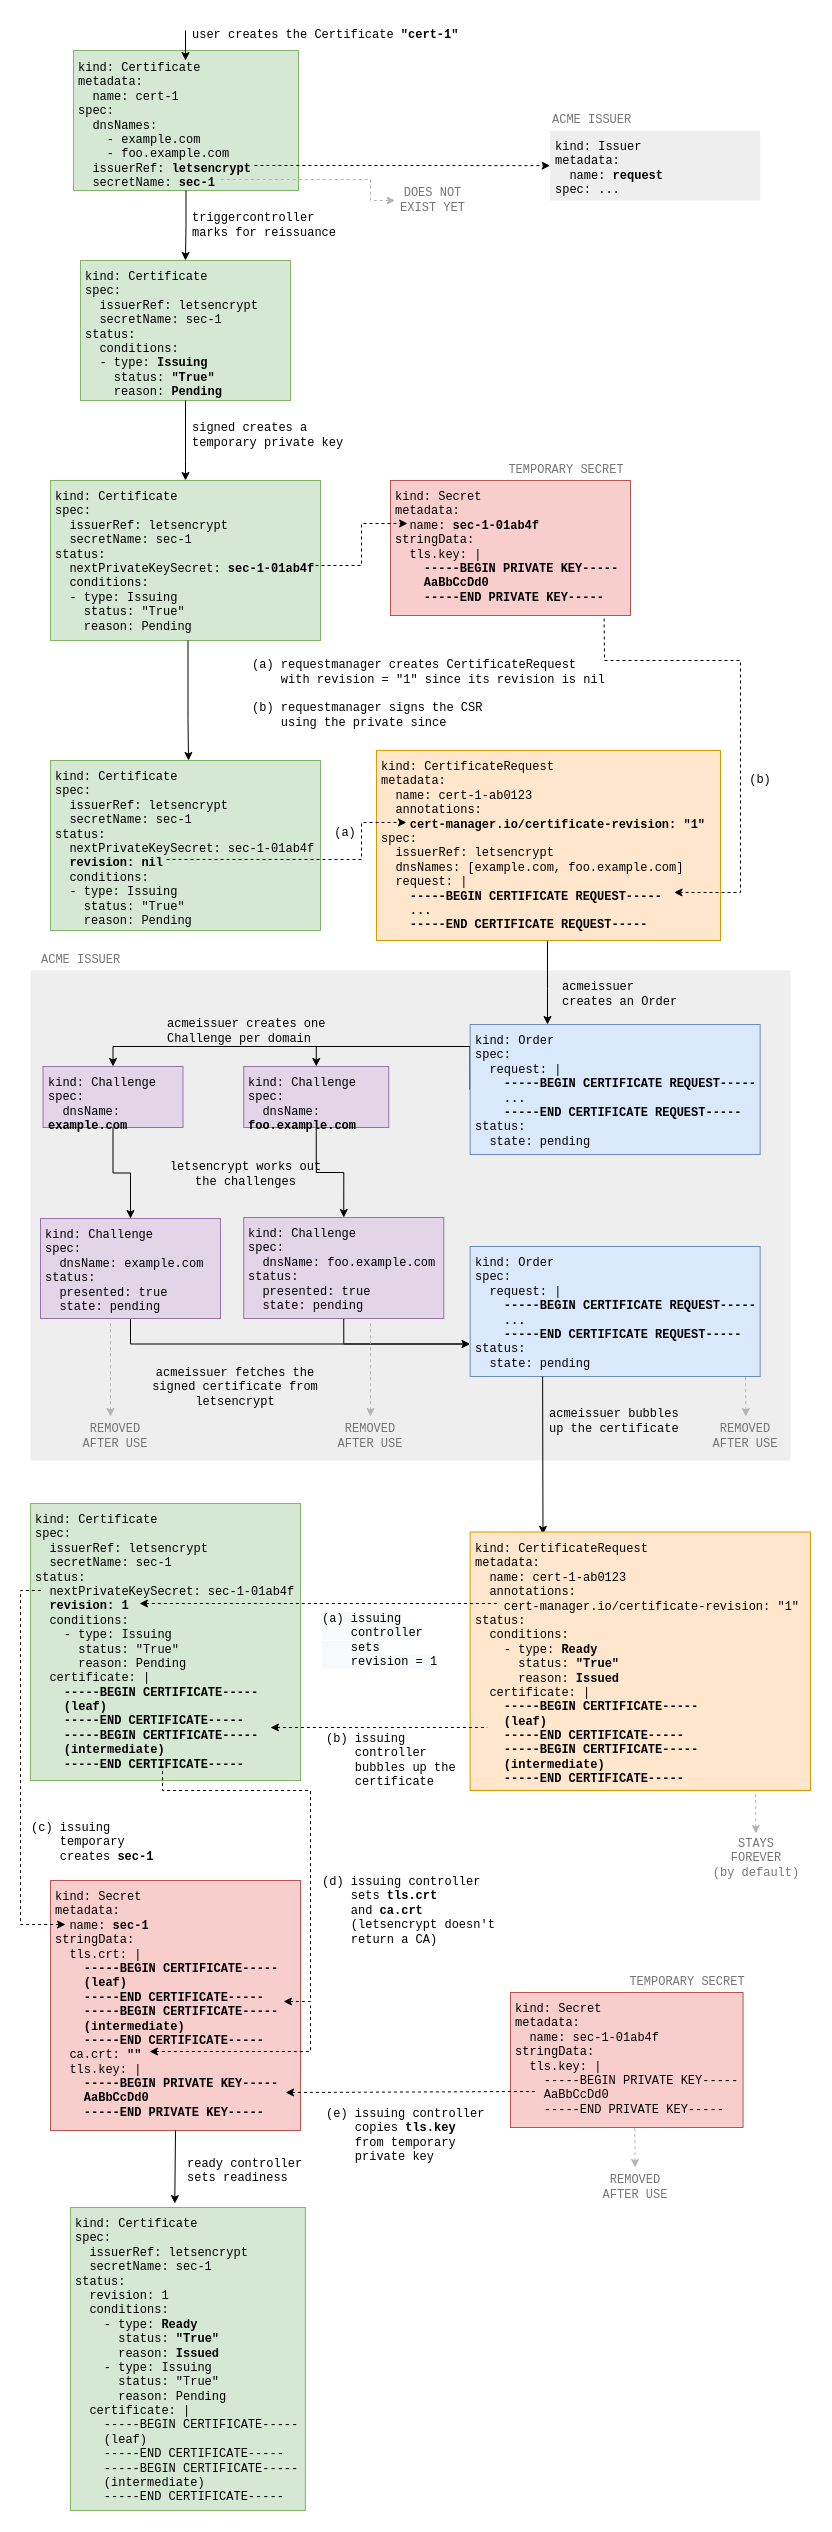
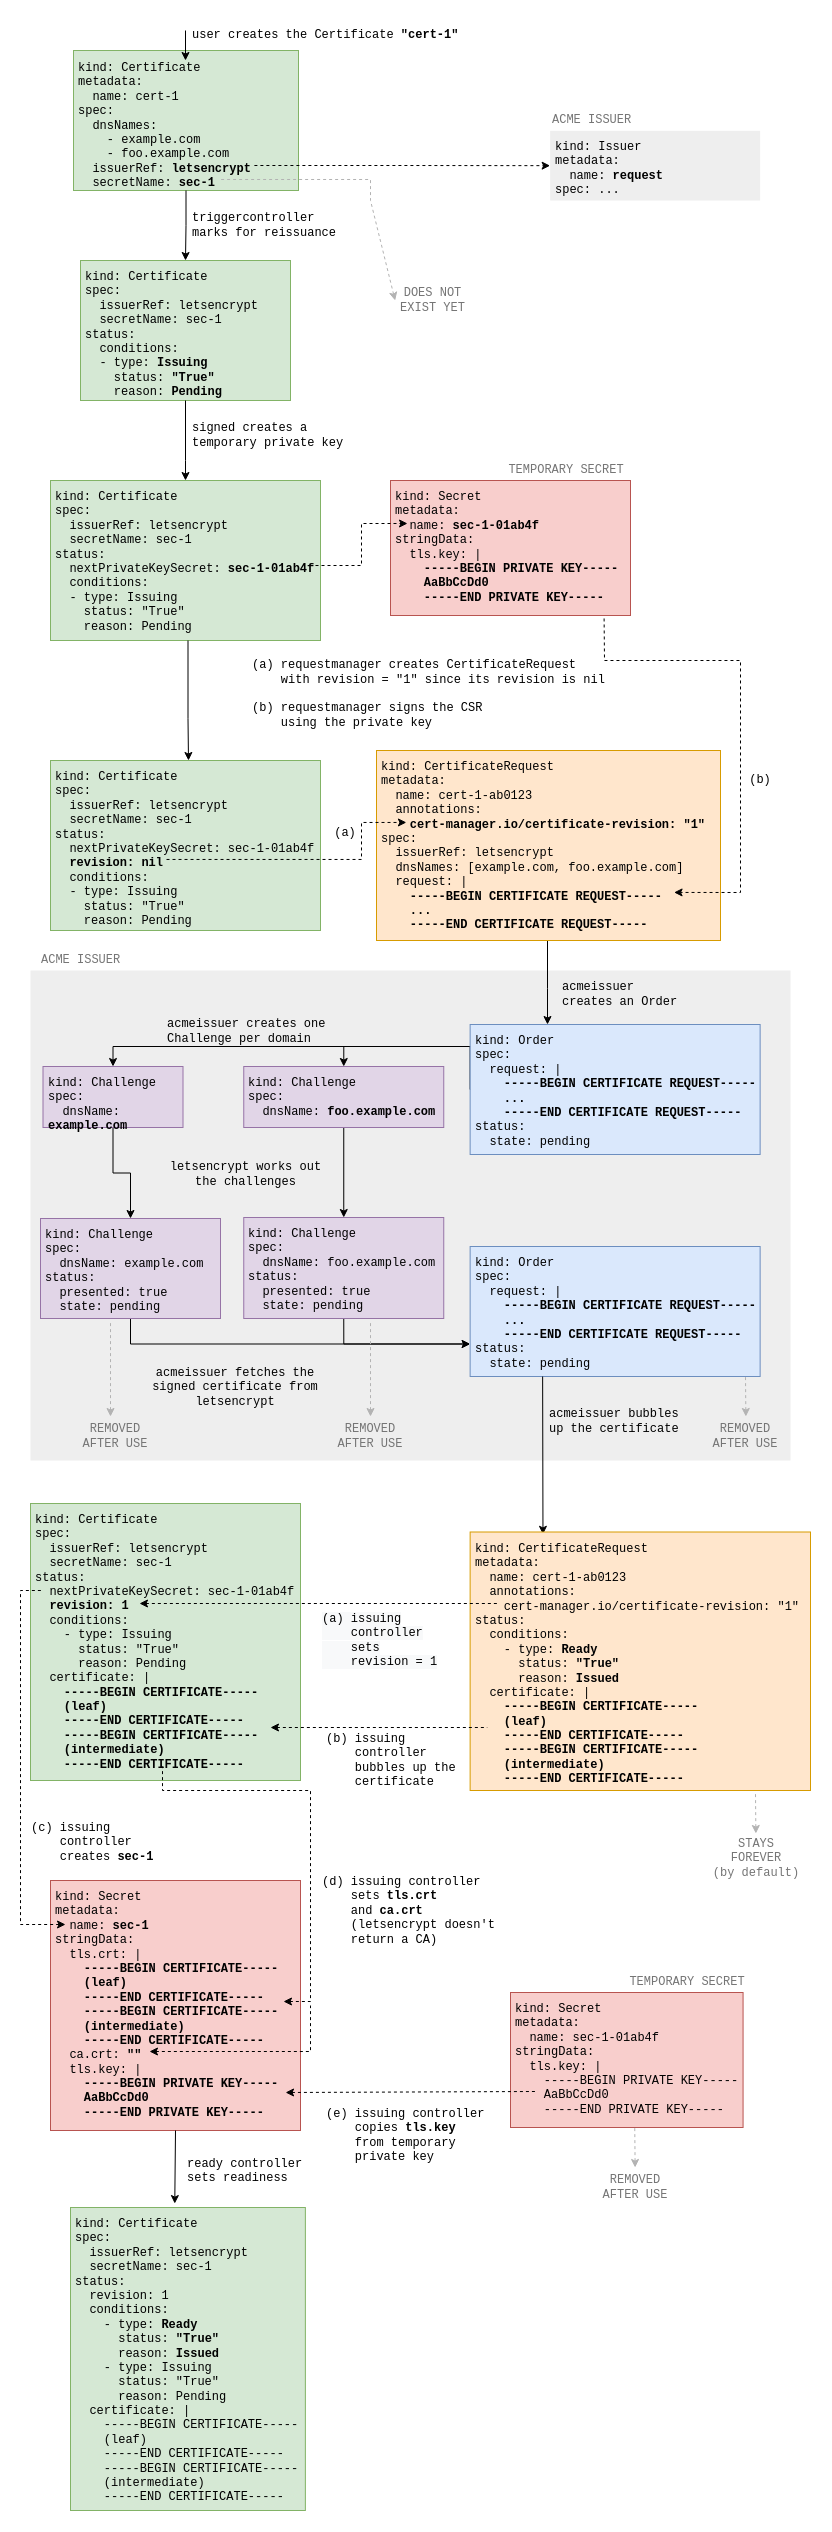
node "DOES NOT EXIST YET": moved (433, 201) -> (433, 301)
node "(b) requestmanager signs the CSR using the private since": label "(b) requestmanager signs the CSR using the private since" -> "(b) requestmanager signs the CSR using the private key"
node "kind: Challenge spec: dnsName: foo.example.com": size 145x61 -> 200x61
node "(c) issuing temporary creates sec-1": label "(c) issuing temporary creates sec-1" -> "(c) issuing controller creates sec-1"
